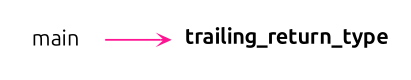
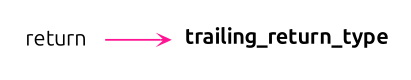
node "main": label "main" -> "return"
